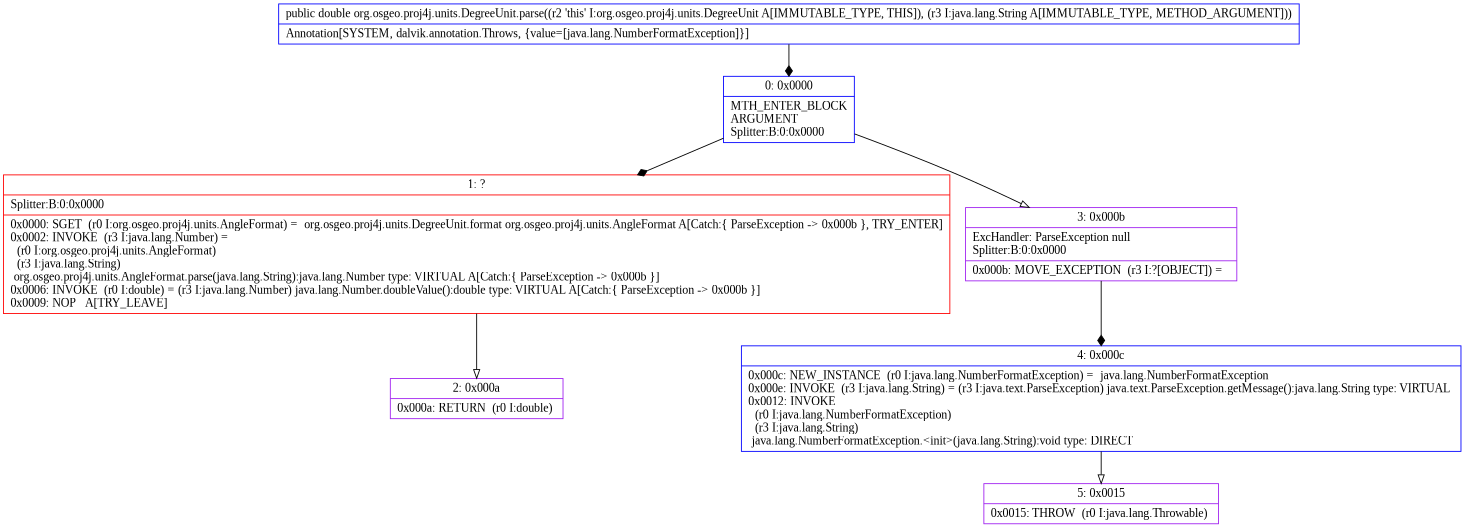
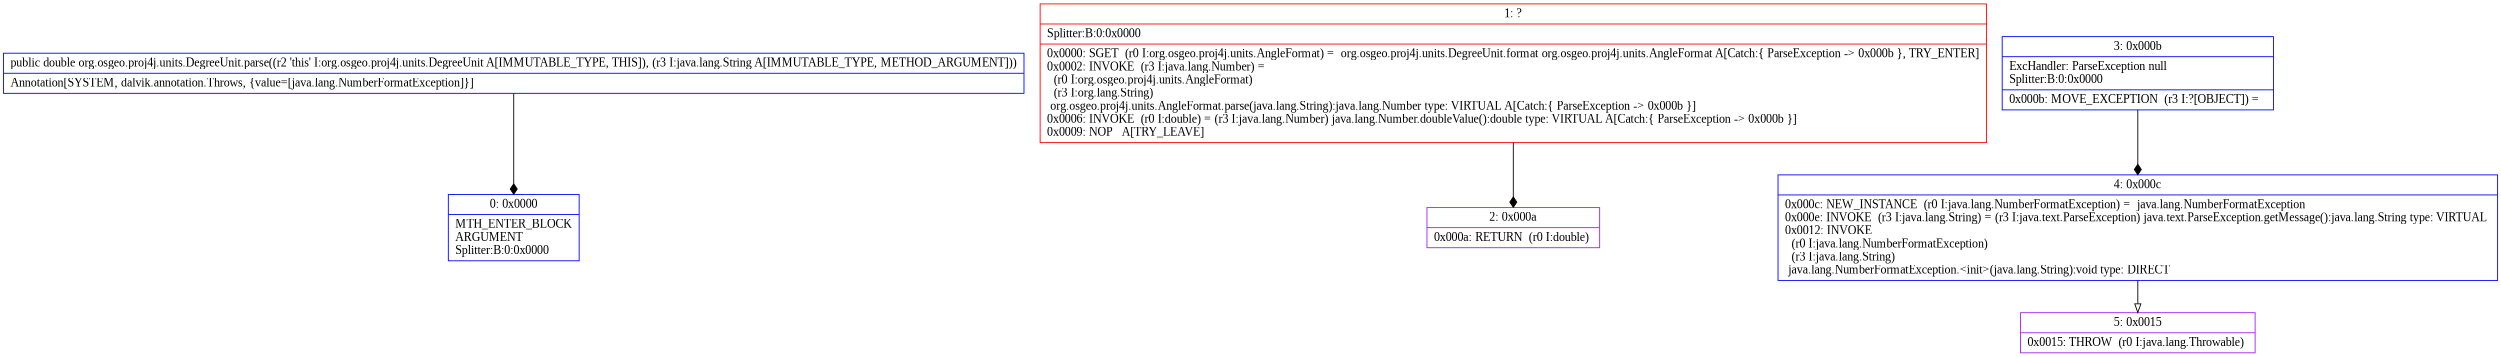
edge "0: 0x0000" -> "1: ?": removed
edge "0: 0x0000" -> "3: 0x000b": removed
node "3: 0x000b": color purple -> blue
node "1: ?": text "(r3 I:java.lang.String)" -> "(r3 I:org.lang.String)"
edge "1: ?" -> "2: 0x000a": arrowhead onormal -> diamond
